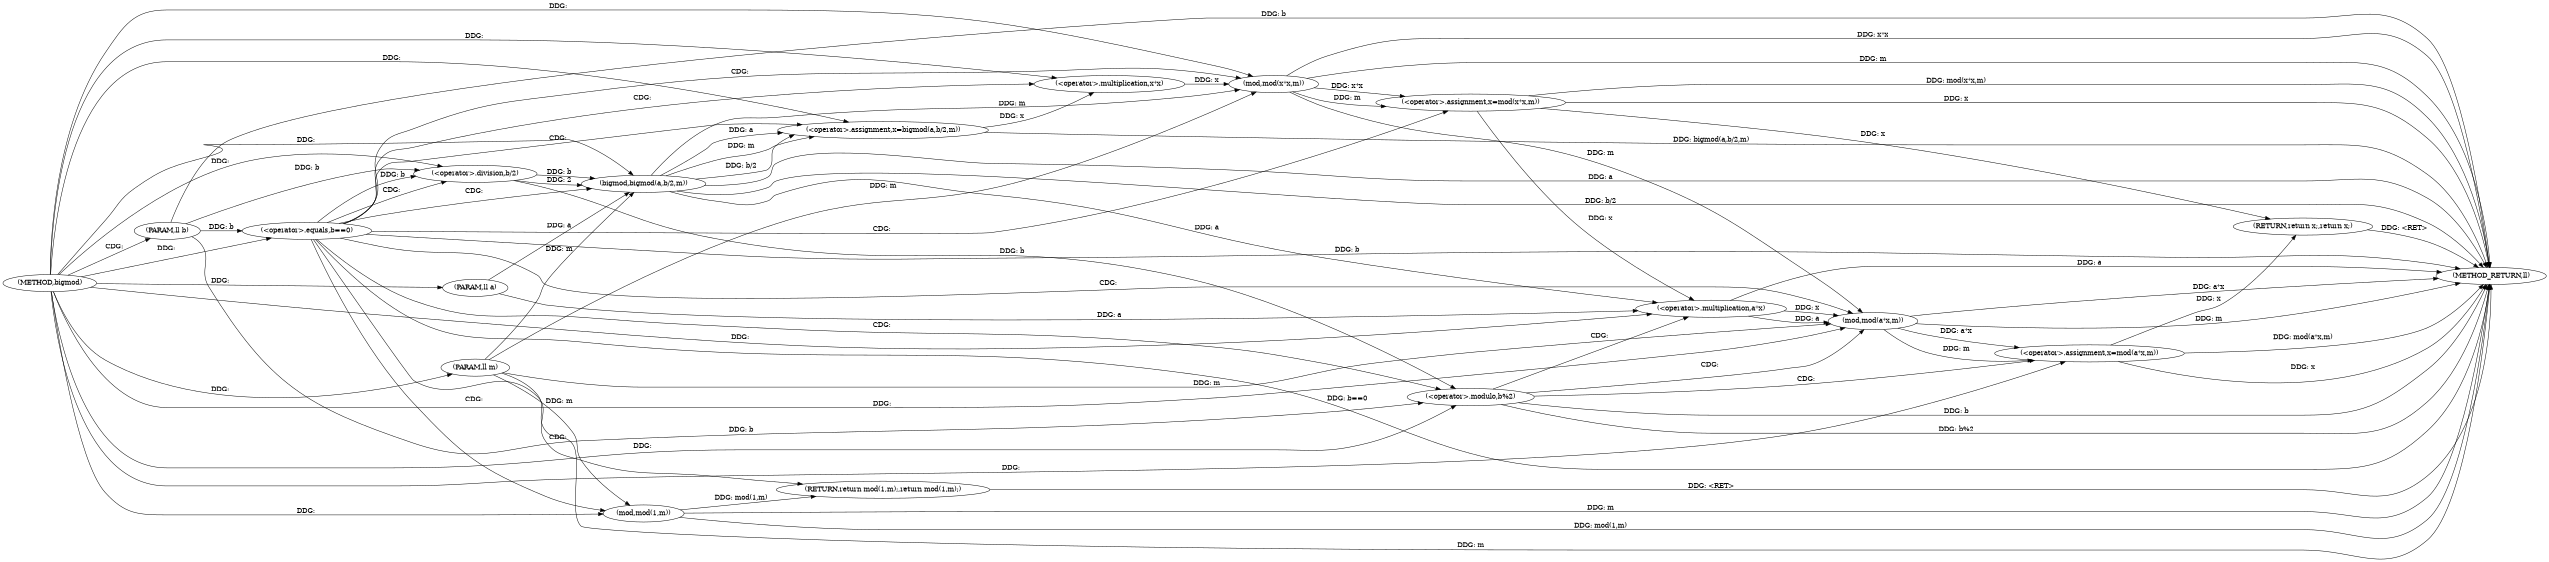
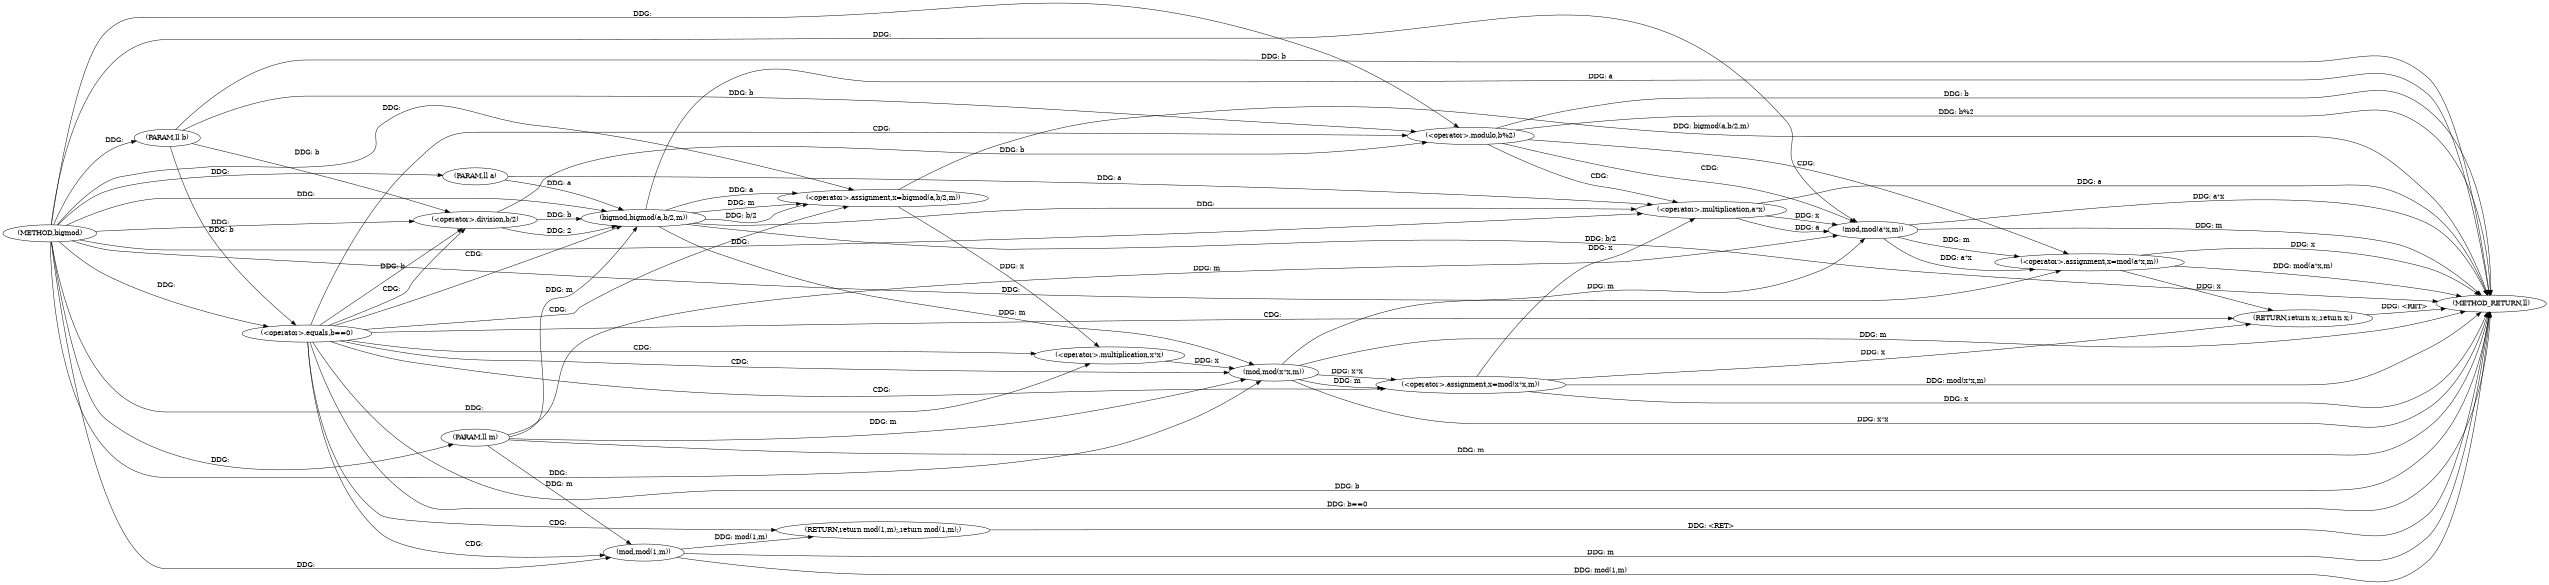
edge "(bigmod,bigmod(a,b/2,m))" -> "(<operator>.multiplication,a*x)": label "DDG: a" -> "DDG: "
edge "(METHOD,bigmod)" -> "(PARAM,ll b)": label "CDG: " -> "DDG: "
edge "(<operator>.equals,b==0)" -> "(mod,mod(a*x,m))": now "(<operator>.equals,b==0)" -> "(RETURN,return x;,return x;)"
